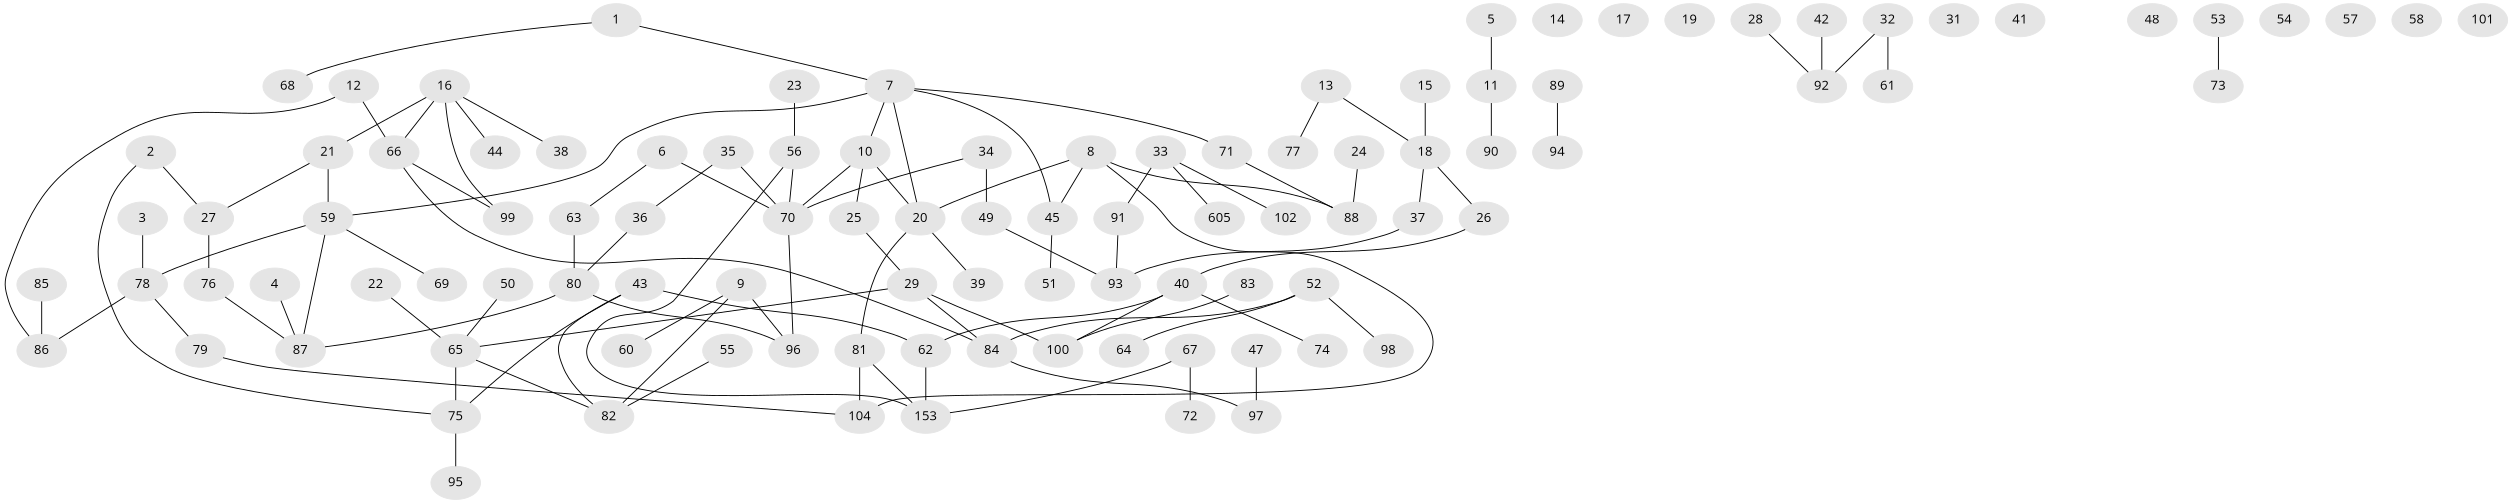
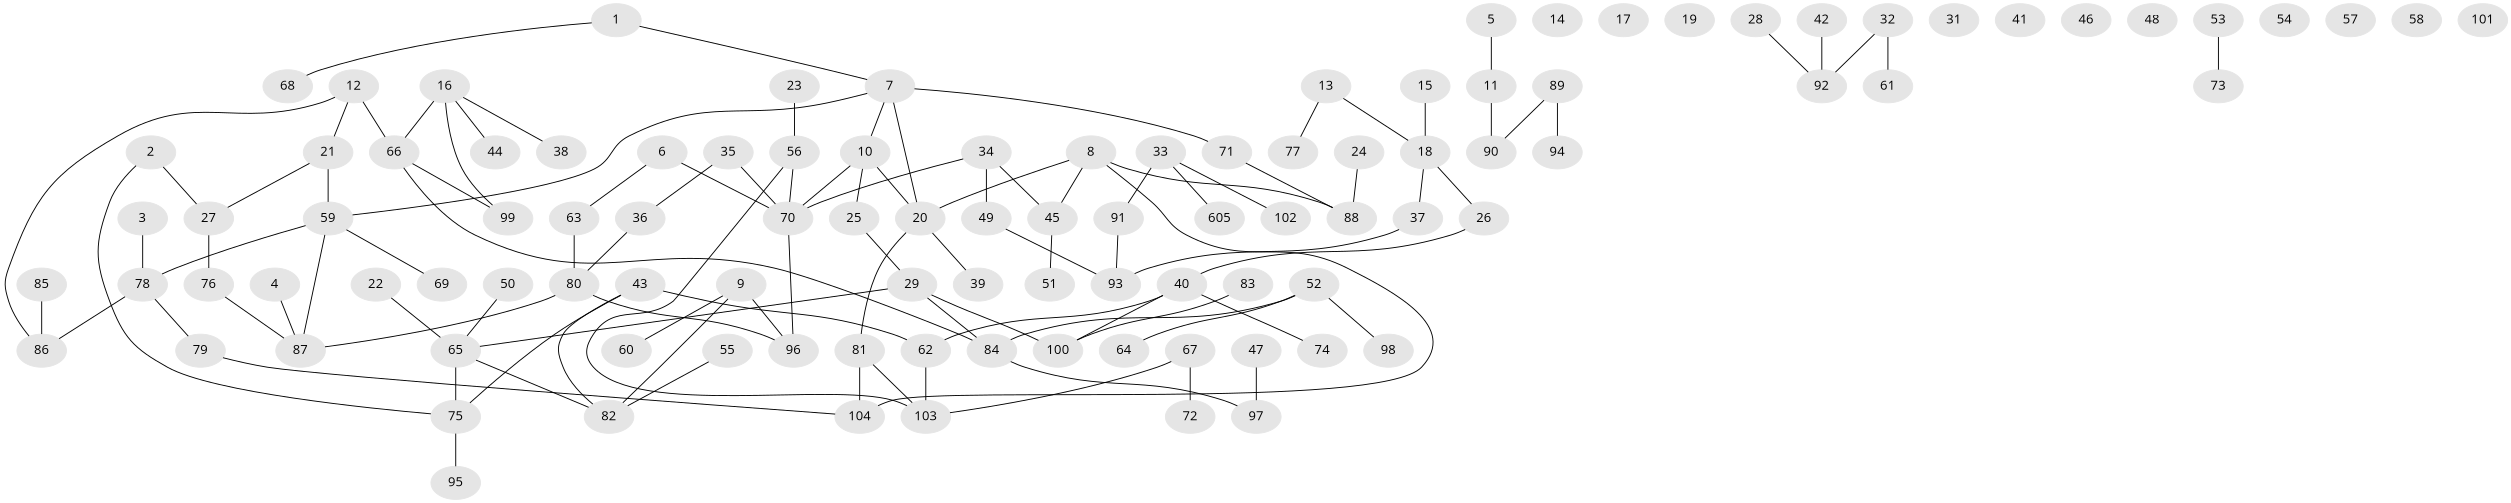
node "46": added
edge "16" -- "21": now "12" -- "21"
edge "89" -- "90": added
edge "7" -- "45": now "34" -- "45"
node "153": label "153" -> "103"
